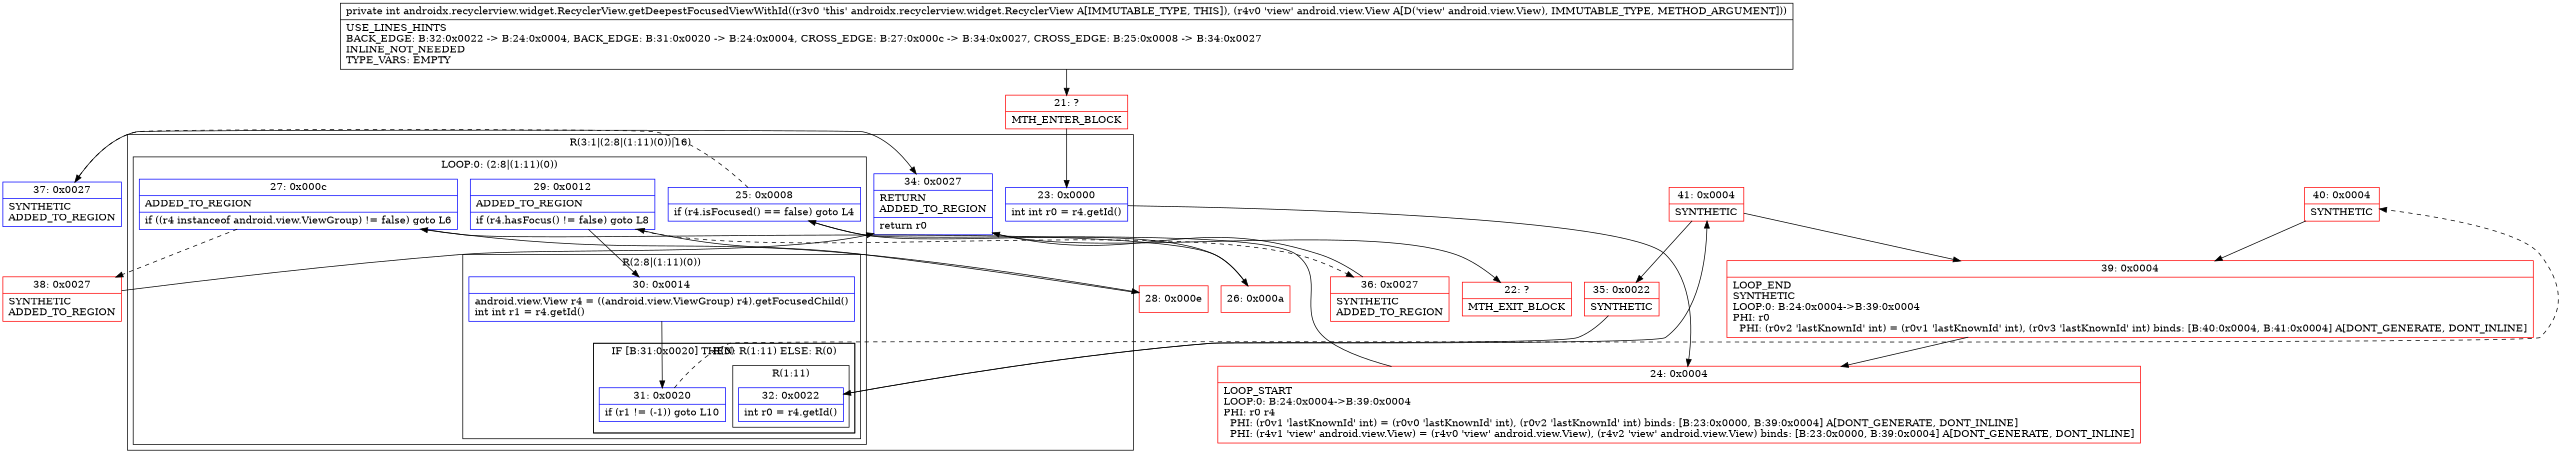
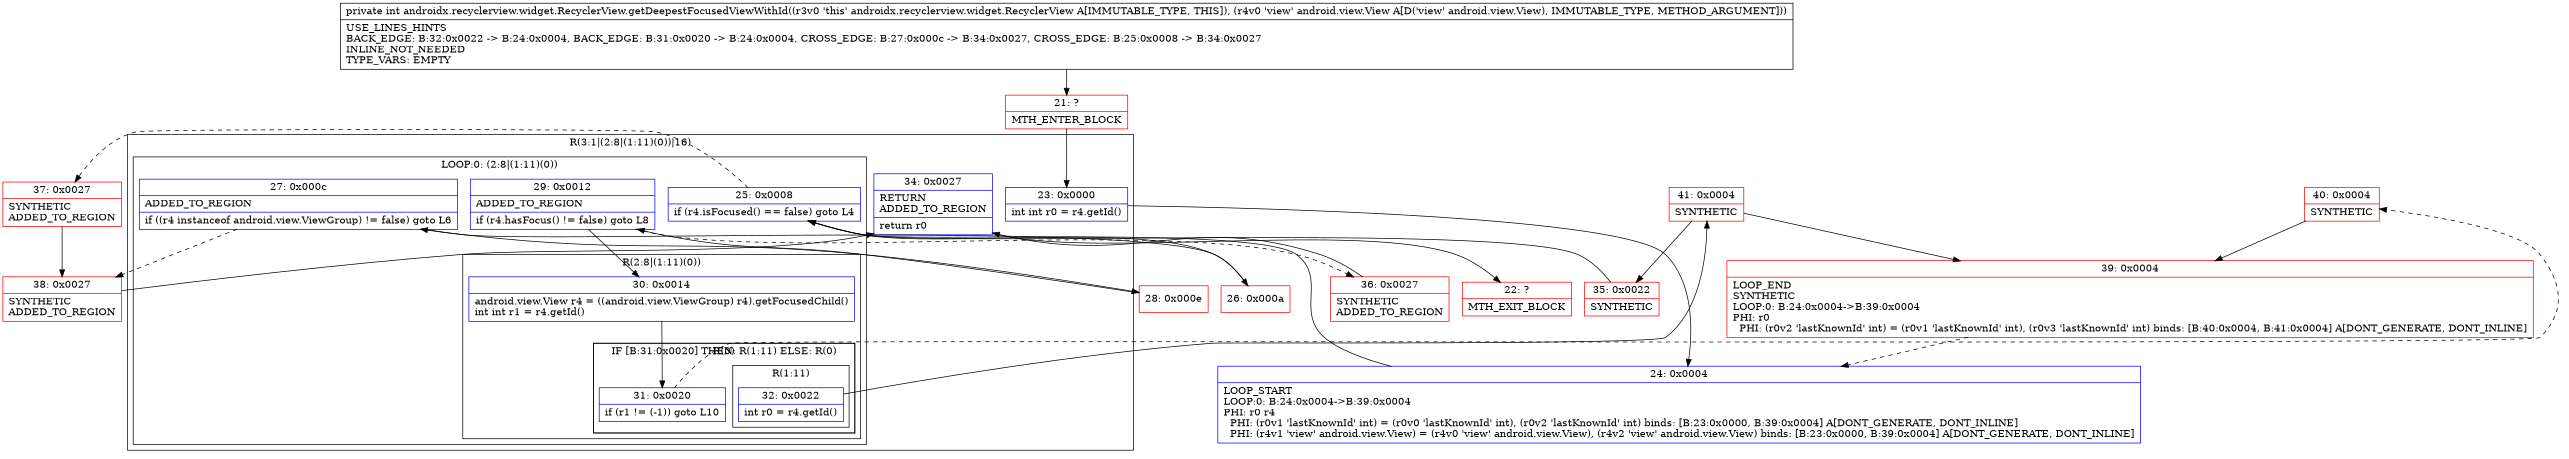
edge "37: 0x0027" -> "34: 0x0027": now "37: 0x0027" -> "38: 0x0027"
node "37: 0x0027": color blue -> red
edge "35: 0x0022" -> "32: 0x0022": now "35: 0x0022" -> "25: 0x0008"
edge "39: 0x0004" -> "24: 0x0004": style solid -> dashed
node "24: 0x0004": color red -> blue
